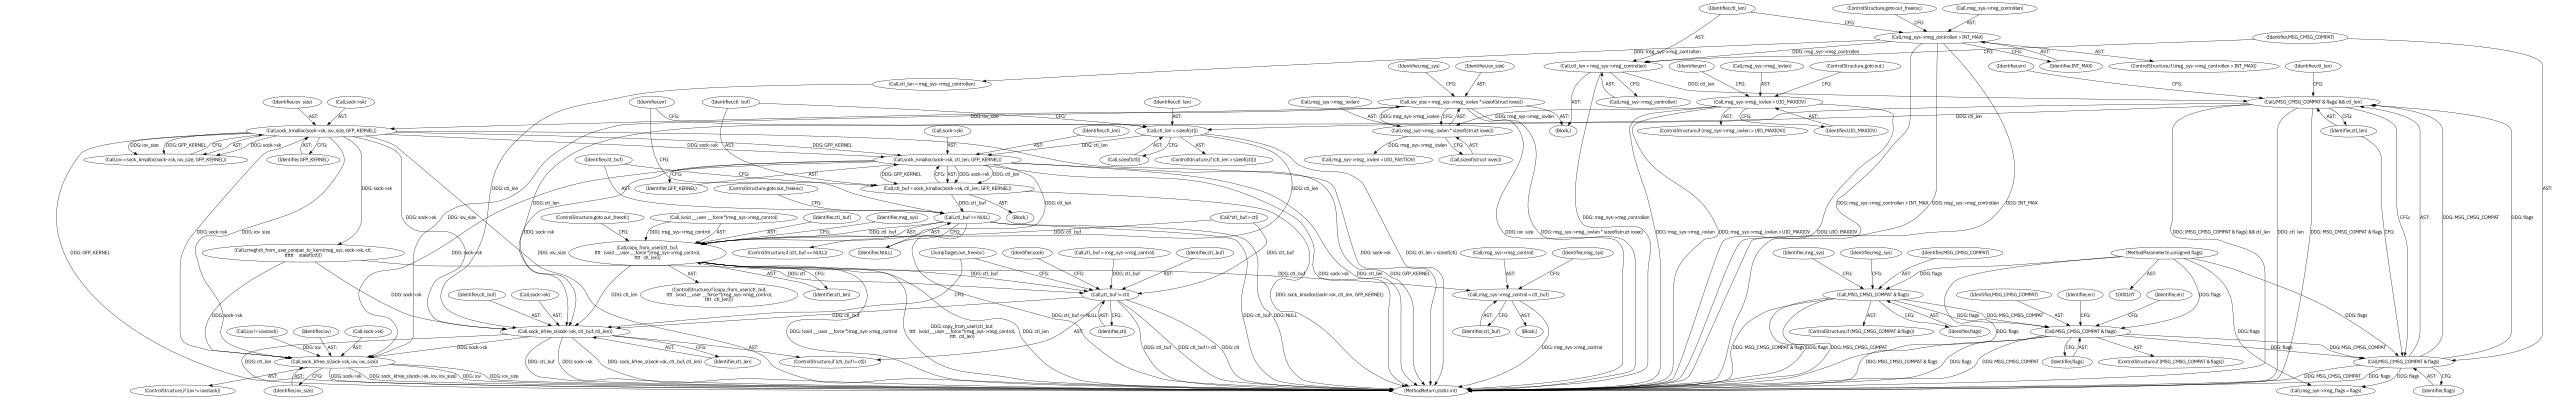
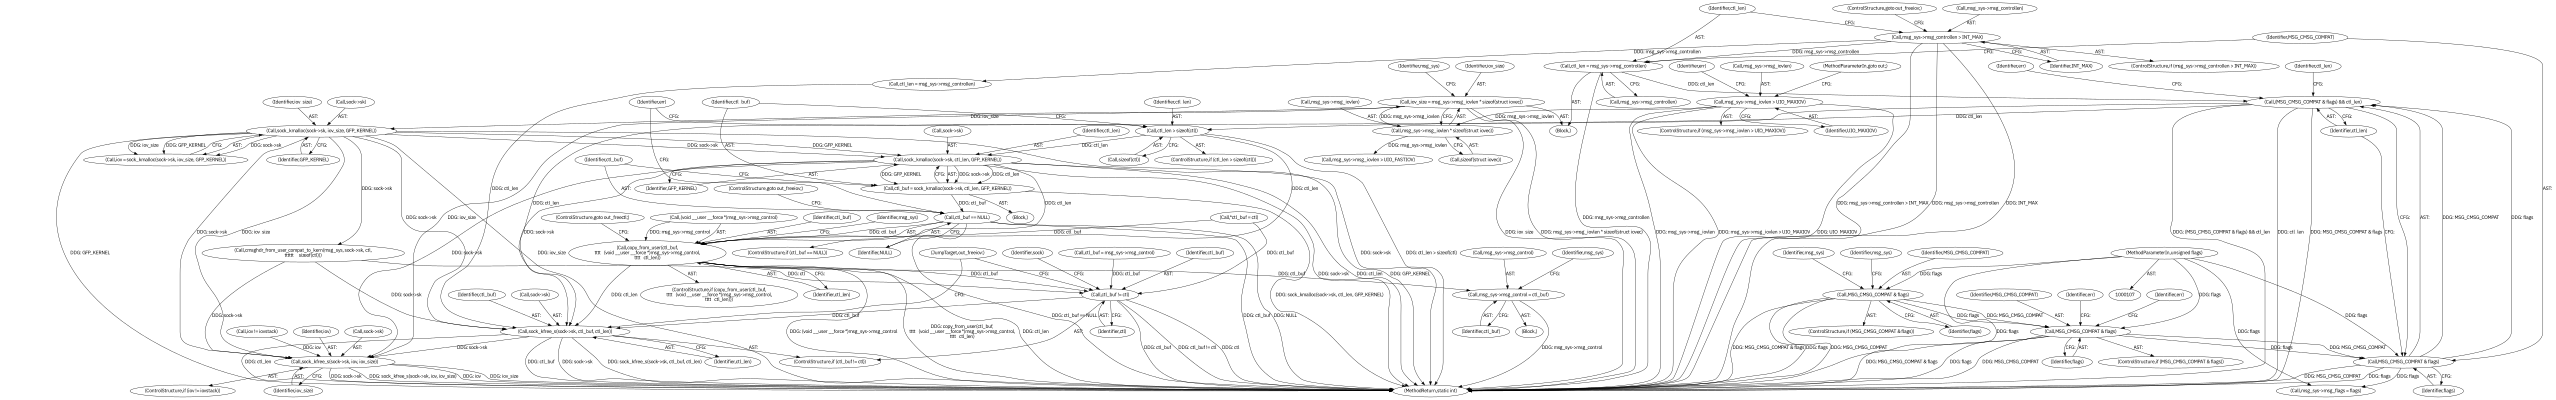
node "(ControlStructure,goto out;)": label "(ControlStructure,goto out;)" -> "(MethodParameterIn,goto out;)"
